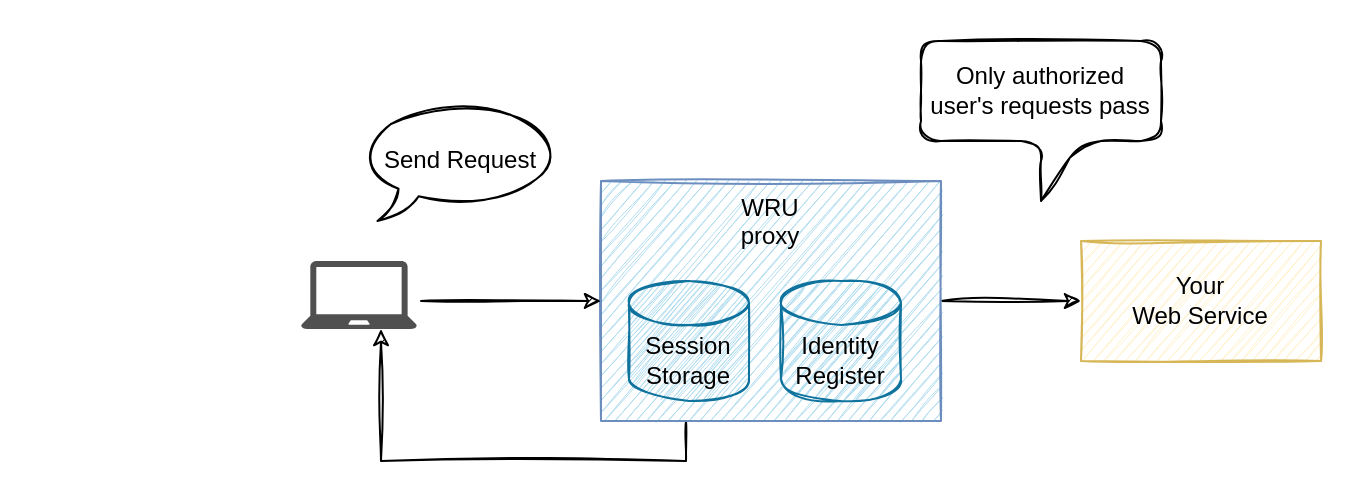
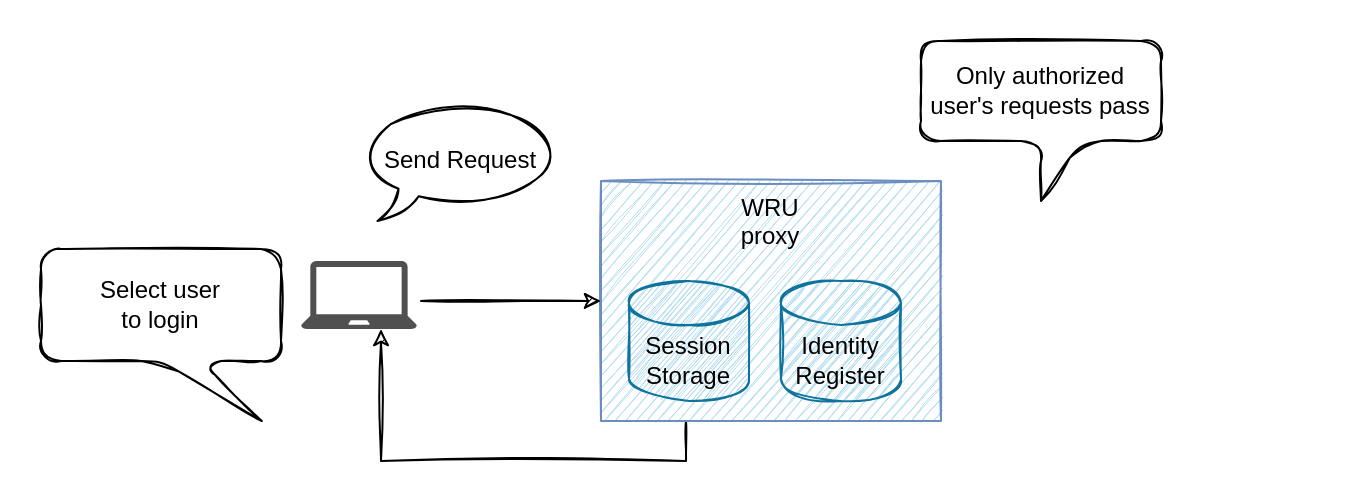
edge "WRU proxy" -> "Your Web Service": removed
node "Your Web Service": removed
node "Select user to login": added
